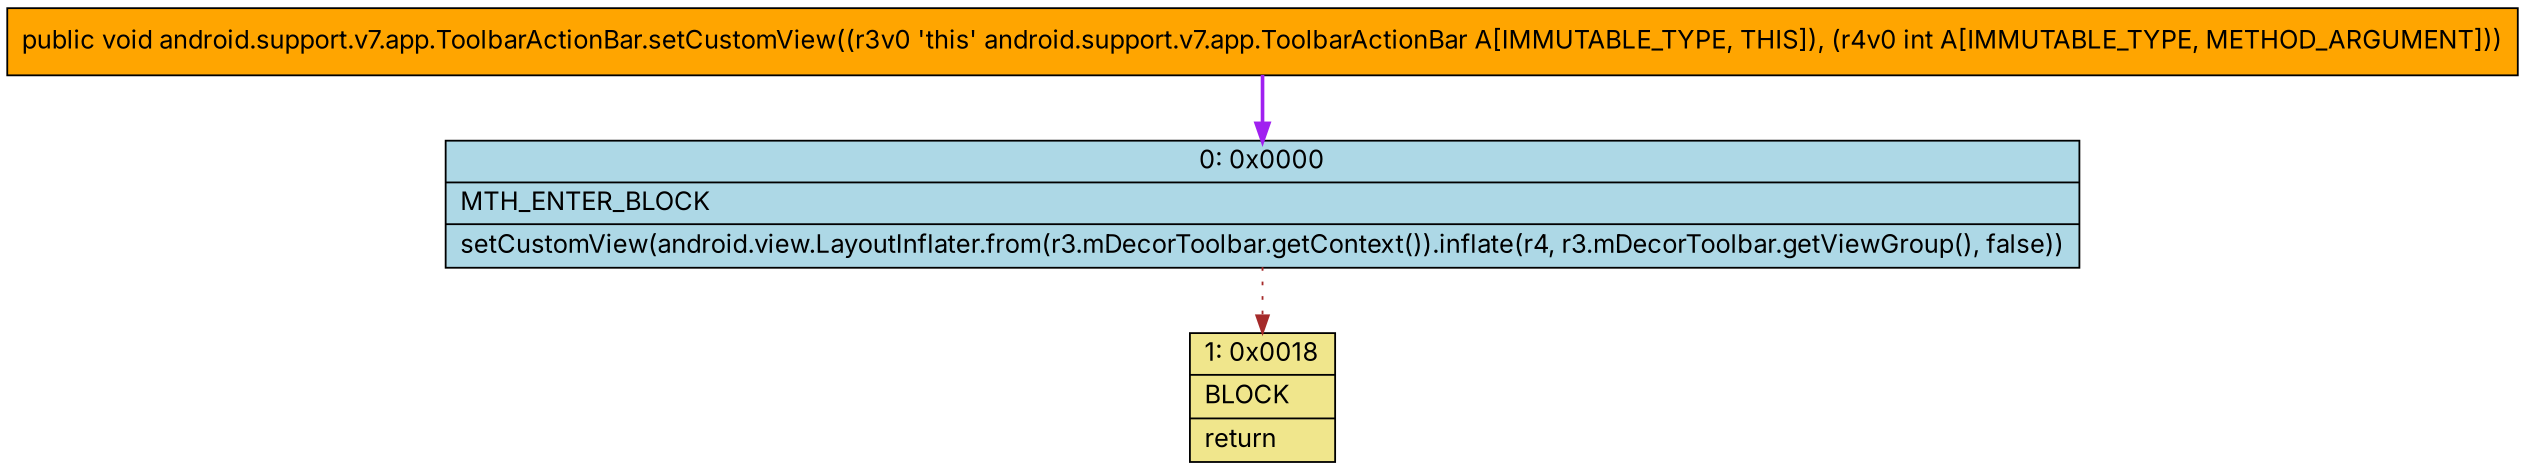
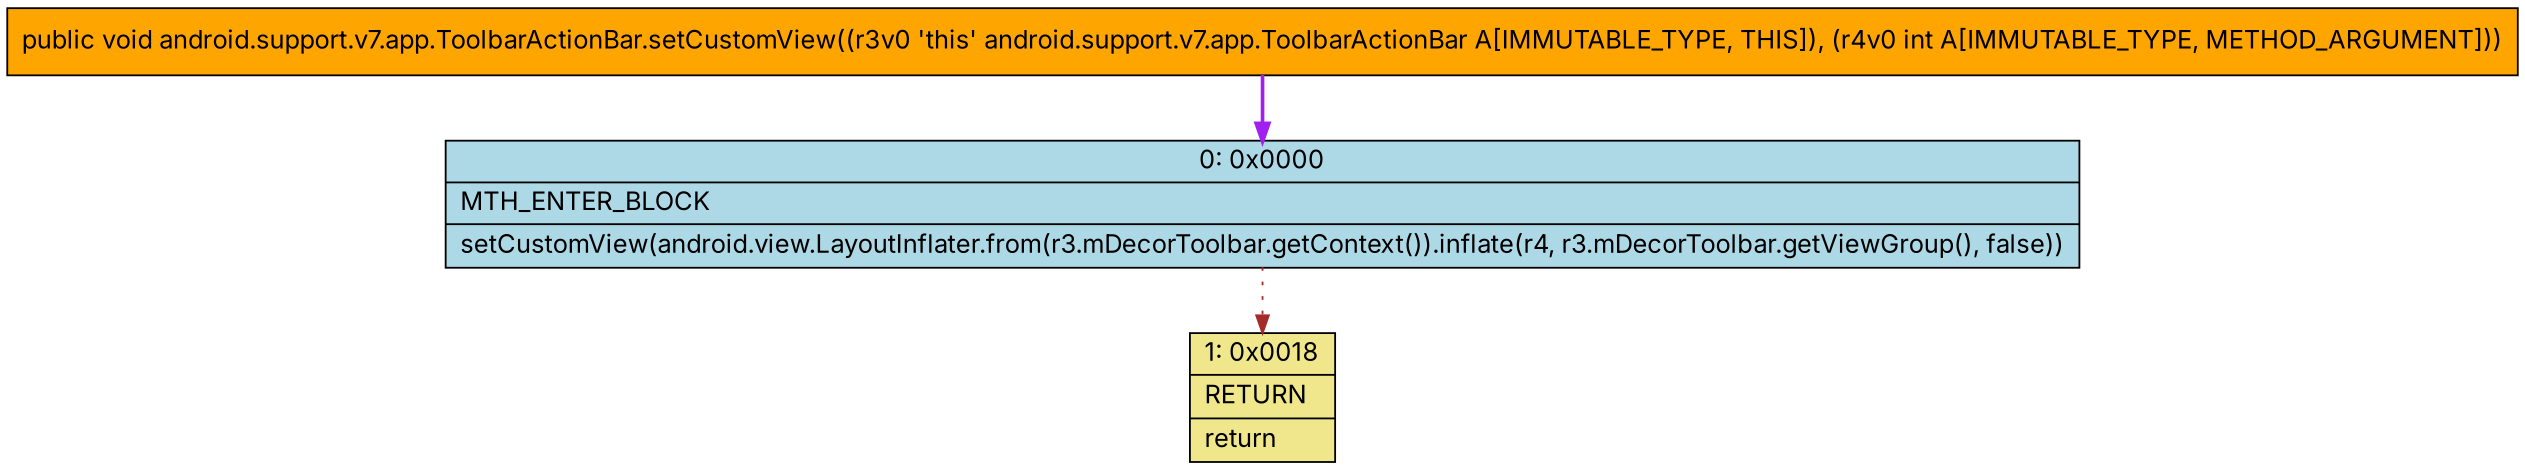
node "1: 0x0018": text "BLOCK" -> "RETURN"
